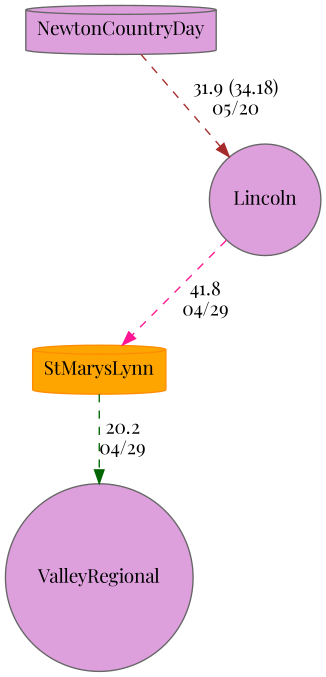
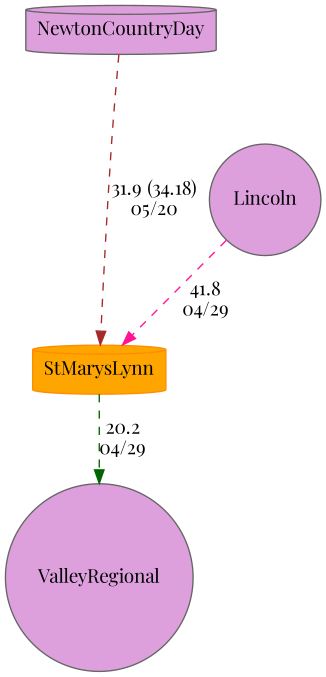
edge "NewtonCountryDay" -> "Lincoln": now "NewtonCountryDay" -> "StMarysLynn"
